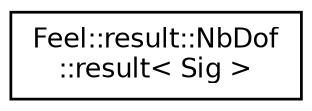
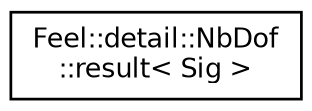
node "Feel::result::NbDof ::result< Sig >": label "Feel::result::NbDof ::result< Sig >" -> "Feel::detail::NbDof ::result< Sig >"
